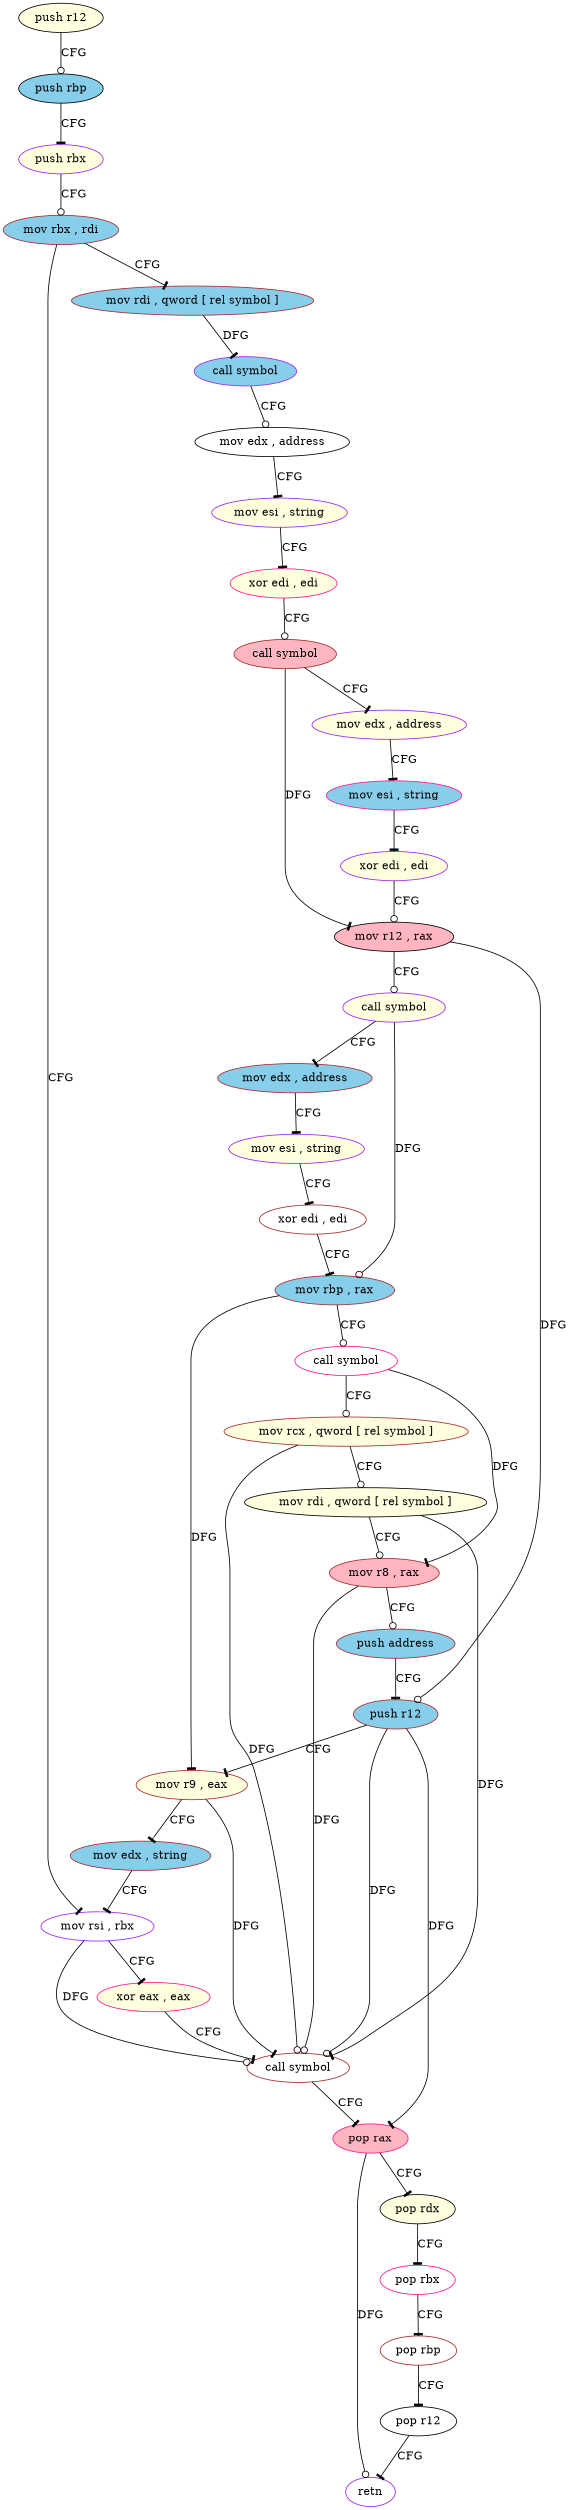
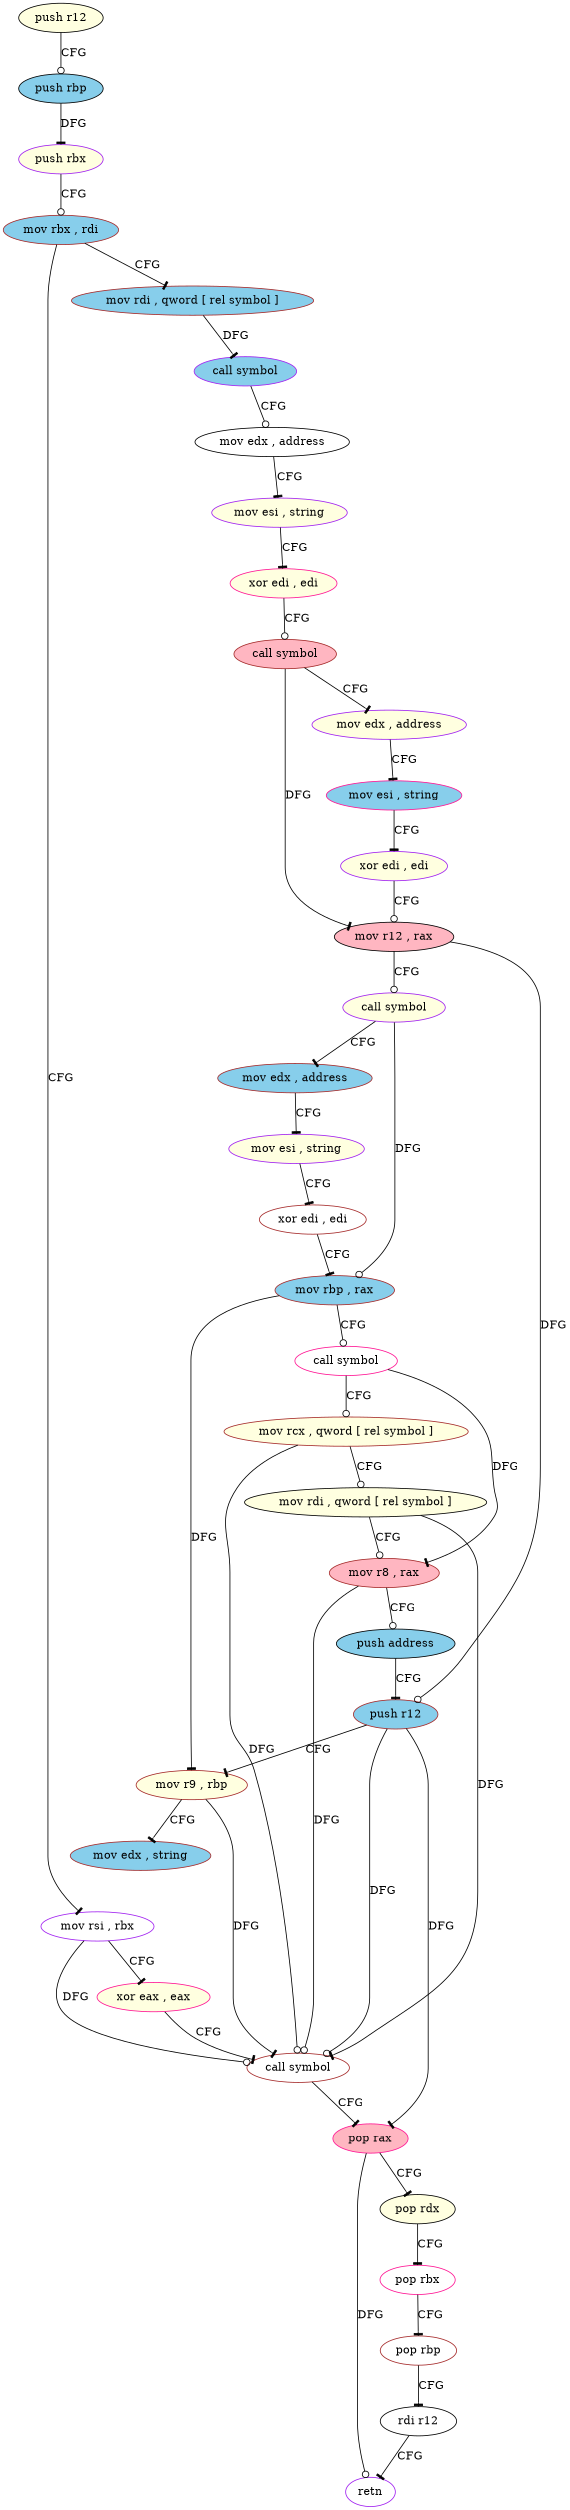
edge "push rbp" -> "push rbx": label "CFG" -> "DFG"
node "push address": color brown -> black
node "mov r9 , eax": label "mov r9 , eax" -> "mov r9 , rbp"
edge "mov edx , string" -> "mov rsi , rbx": removed, label "CFG"
node "pop r12": label "pop r12" -> "rdi r12"
